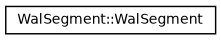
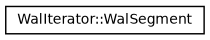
node "WalSegment::WalSegment": label "WalSegment::WalSegment" -> "WalIterator::WalSegment"
